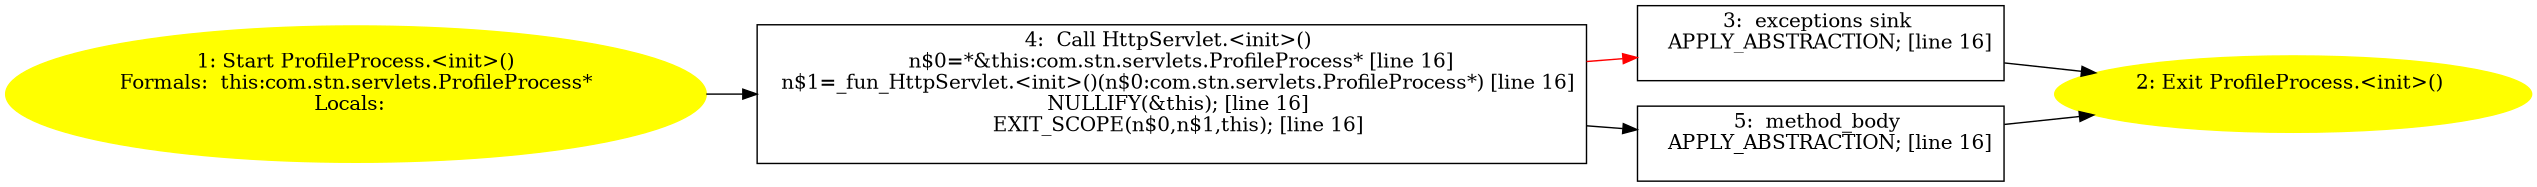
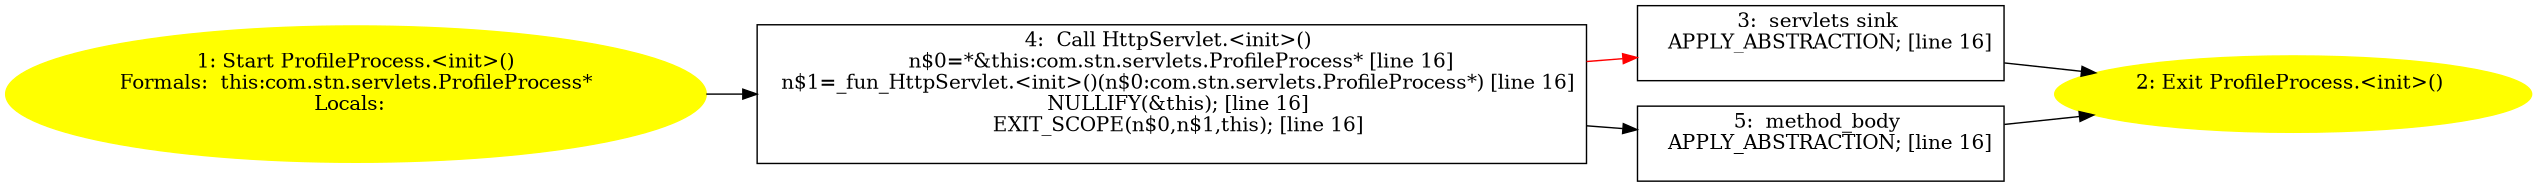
node "3:  exceptions sink APPLY_ABSTRACTION; [line 16]": label "3:  exceptions sink APPLY_ABSTRACTION; [line 16]" -> "3:  servlets sink APPLY_ABSTRACTION; [line 16]"
